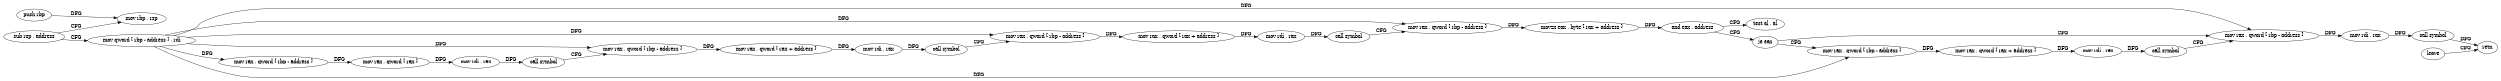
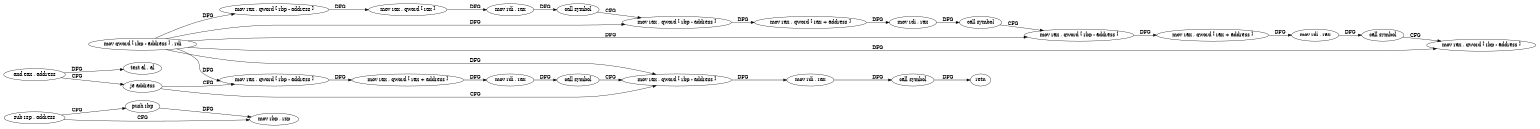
edge "and eax , address" -> "test al , al": label "CFG" -> "DFG"
node "movzx eax , byte [ rax + address ]": removed
edge "sub rsp , address" -> "mov qword [ rbp - address ] , rdi": now "sub rsp , address" -> "push rbp"
node "je eax": label "je eax" -> "je address"
node "leave": removed
